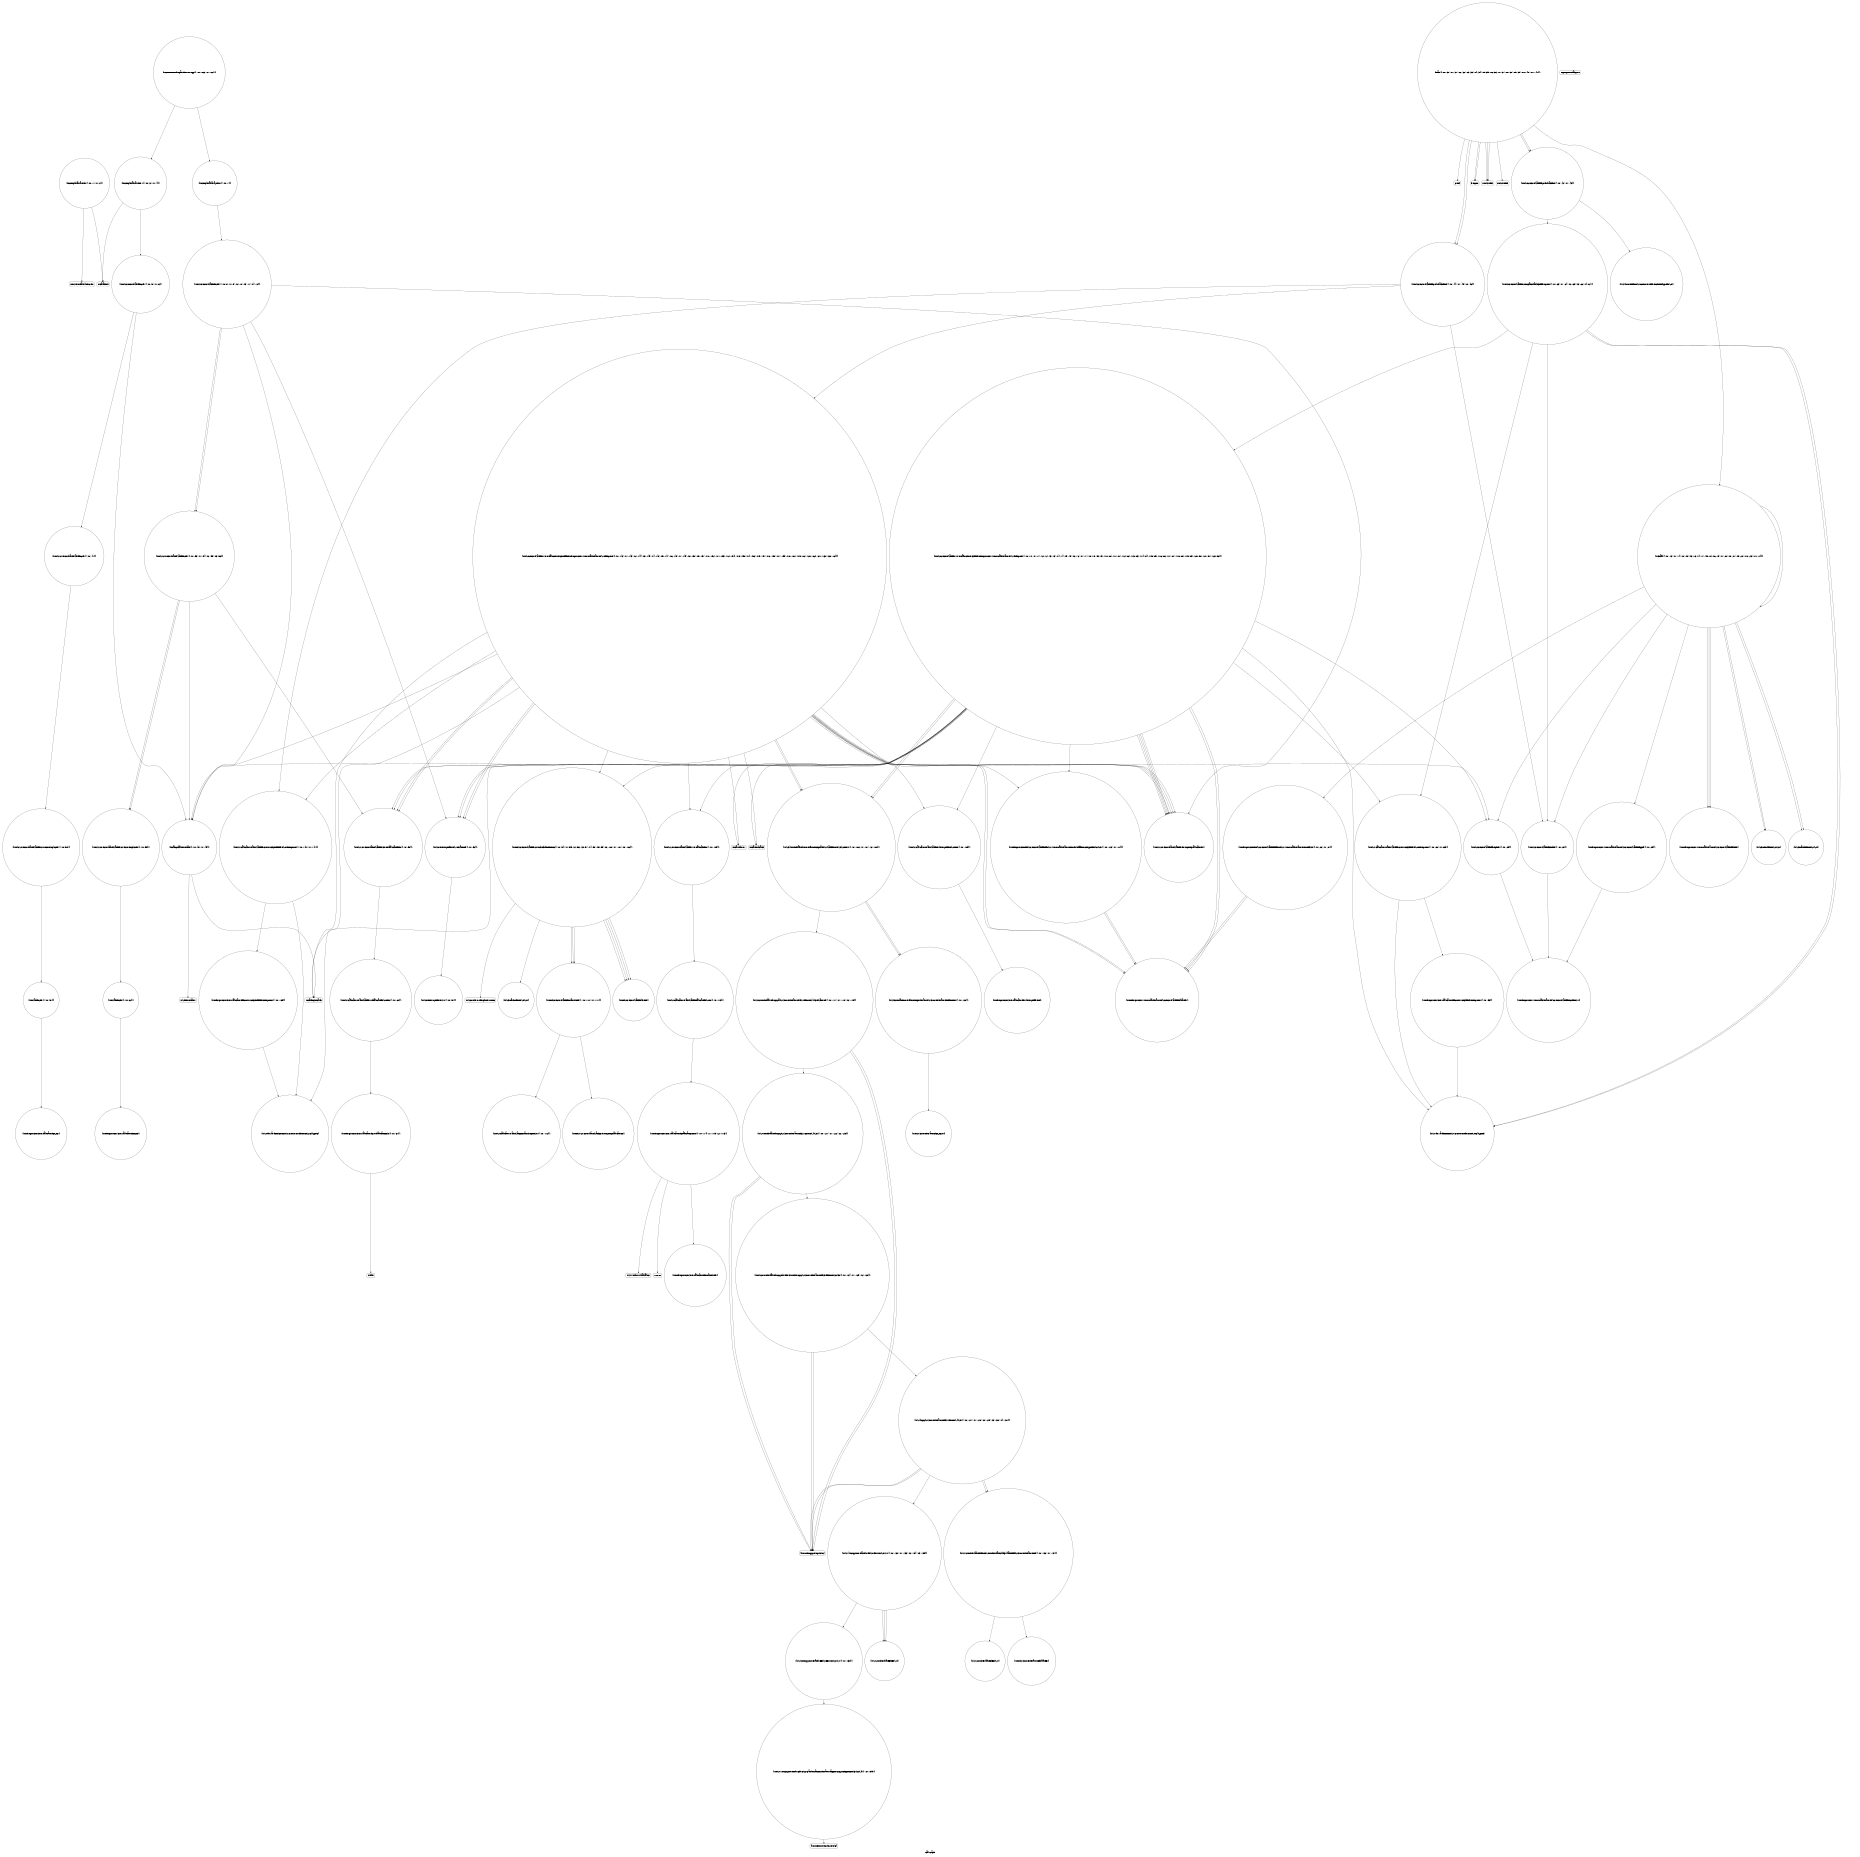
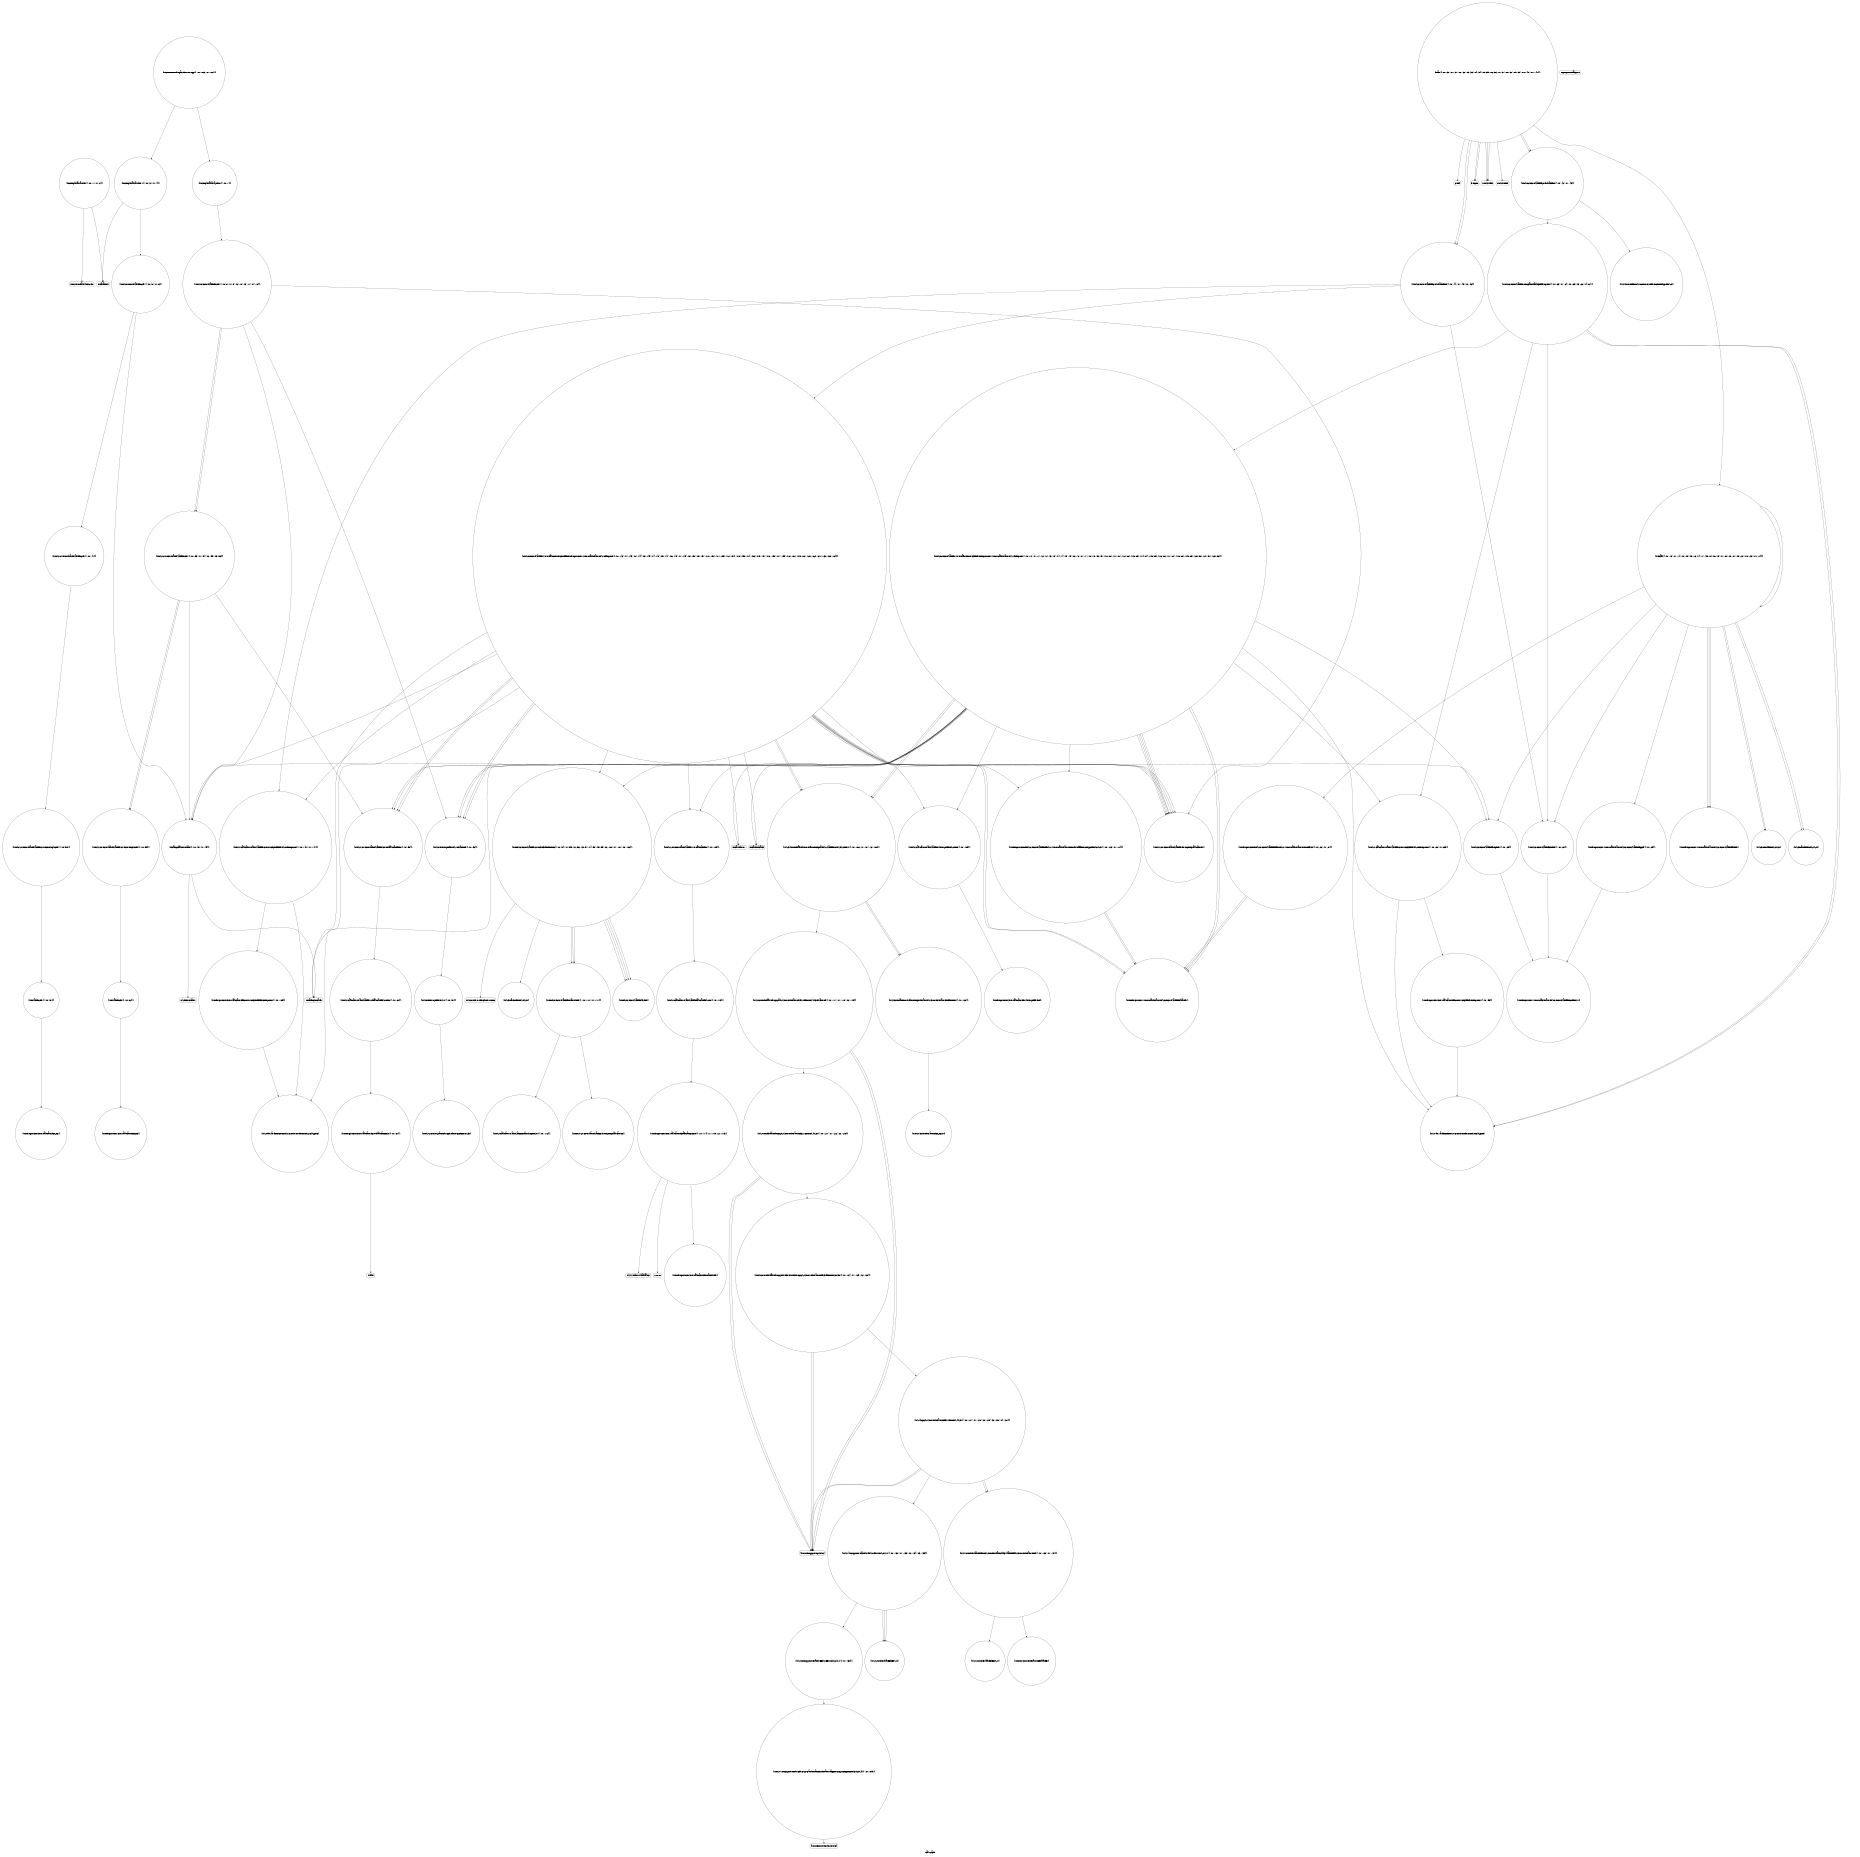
node "{_ZNSt12_Destroy_auxILb1EE9__destroyIPiEEvT_S3_}": added
